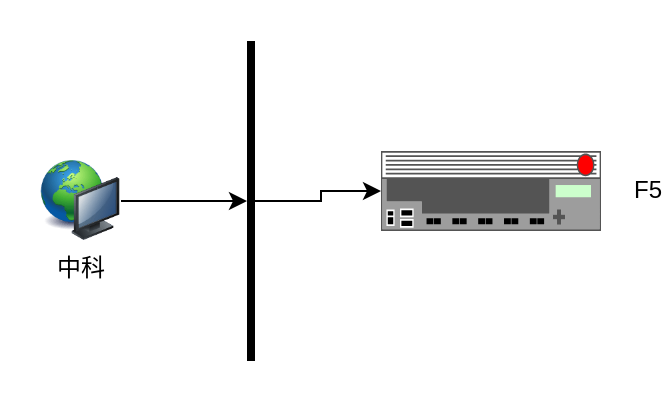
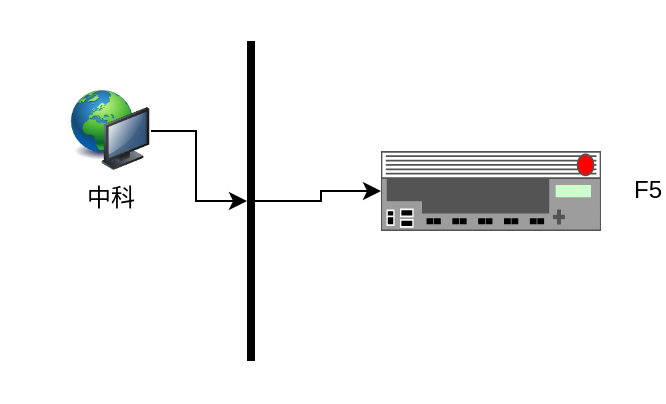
node "中科": moved (81, 201) -> (111, 131)
